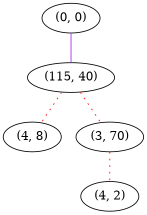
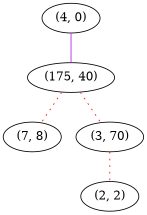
node "(0, 0)": label "(0, 0)" -> "(4, 0)"
node "(115, 40)": label "(115, 40)" -> "(175, 40)"
node "(4, 8)": label "(4, 8)" -> "(7, 8)"
node "(4, 2)": label "(4, 2)" -> "(2, 2)"
